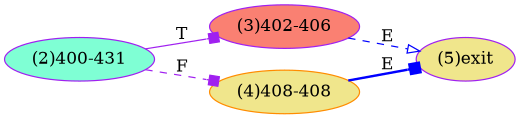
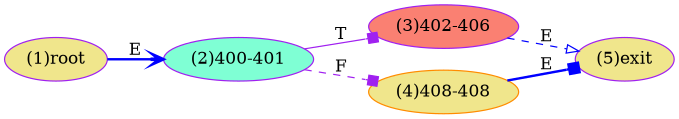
node "(1)root": added
node "(2)400-431": label "(2)400-431" -> "(2)400-401"
